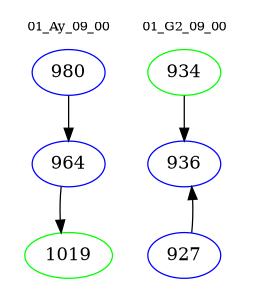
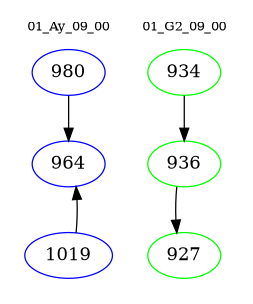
node "936": color blue -> green
edge "964" -> "1019": reversed
edge "927" -> "936": reversed
node "1019": color green -> blue
node "927": color blue -> green
